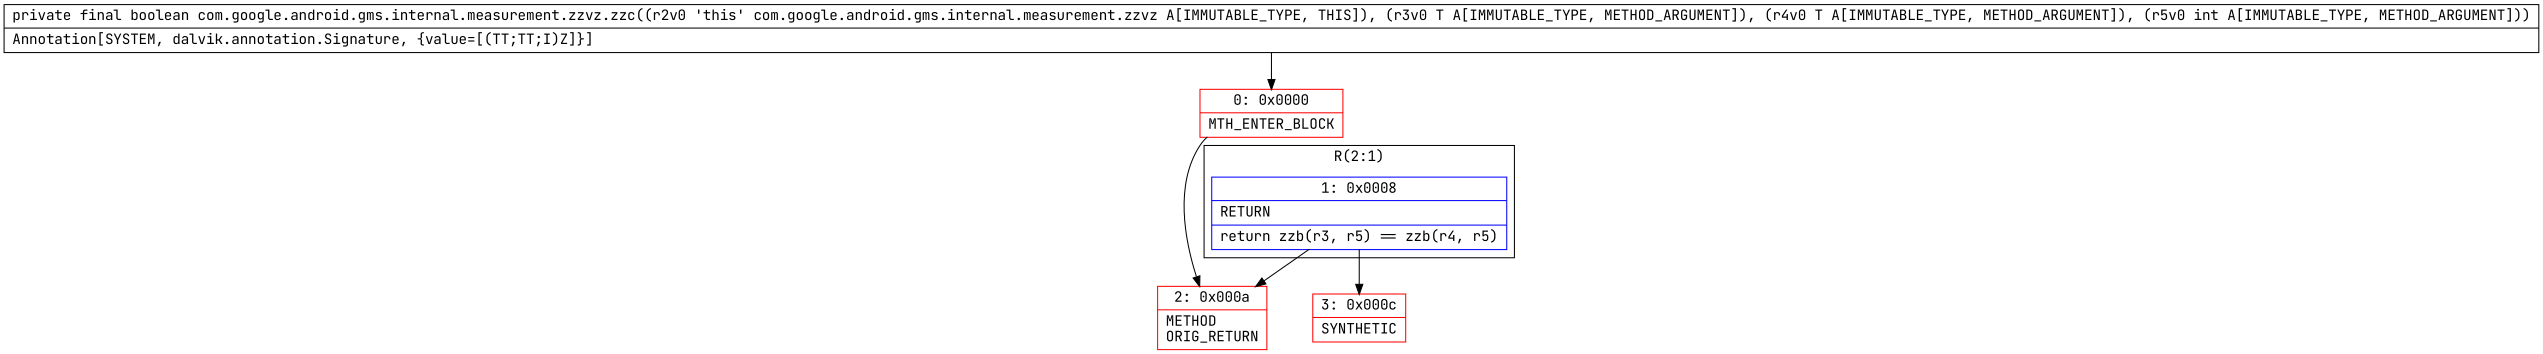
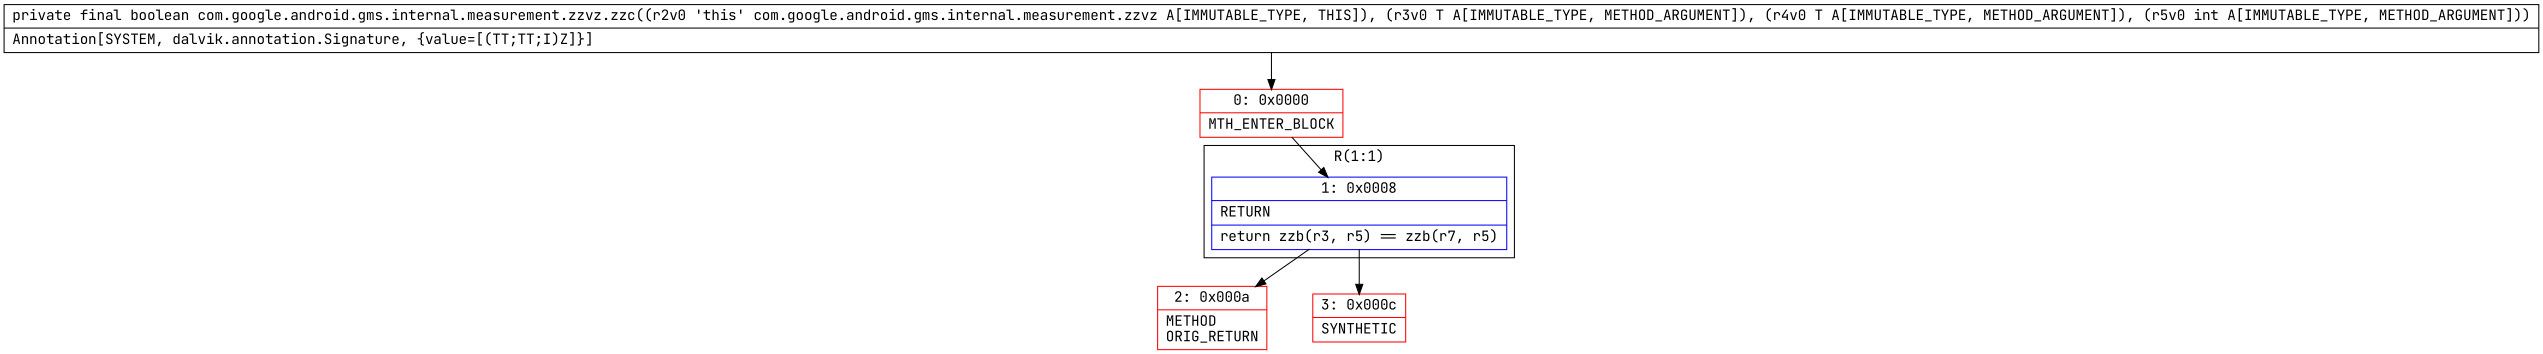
cluster "R(2:1)": label "R(2:1)" -> "R(1:1)"
edge "0: 0x0000" -> "2: 0x000a": now "0: 0x0000" -> "1: 0x0008"
node "1: 0x0008": text "return zzb(r3, r5) == zzb(r4, r5)" -> "return zzb(r3, r5) == zzb(r7, r5)"
